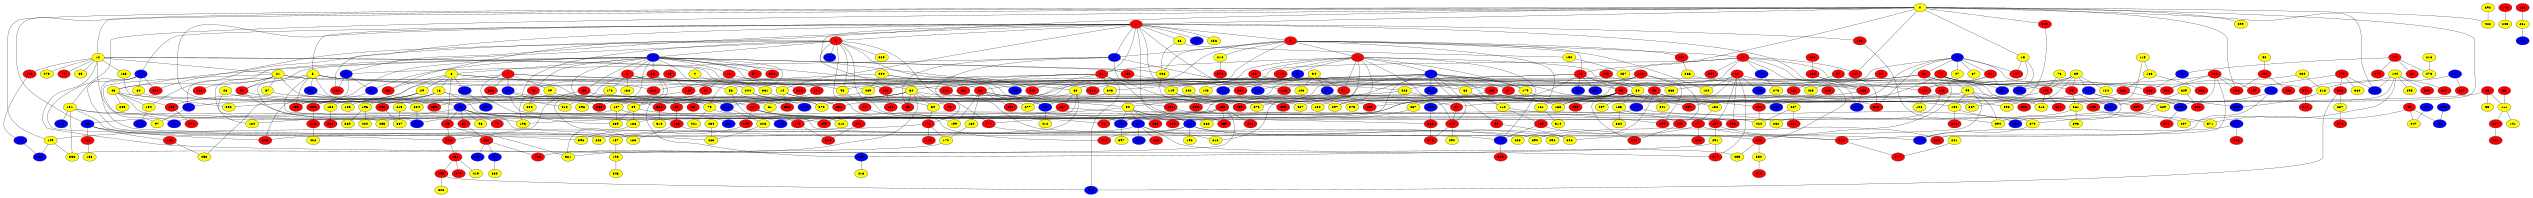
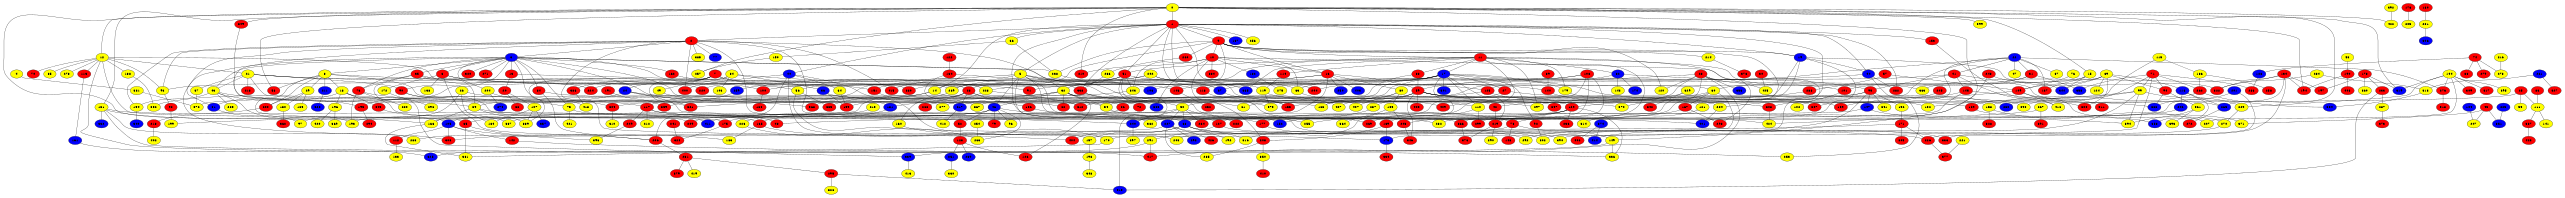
edge "21" -- "97": now "26" -- "97"
node "242": removed
